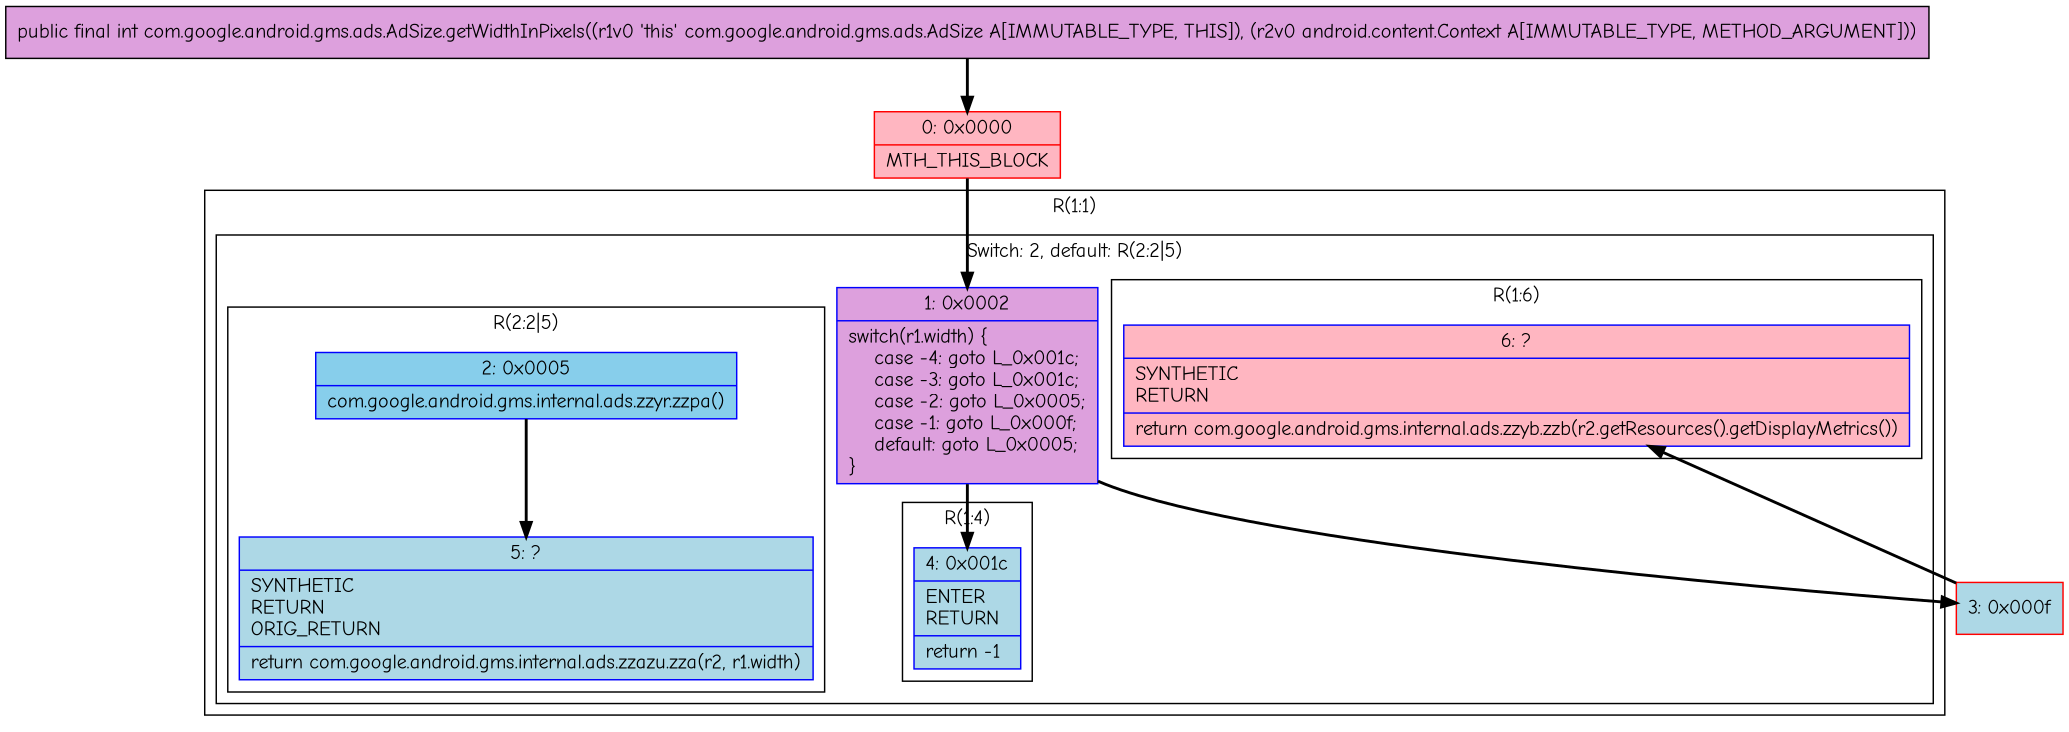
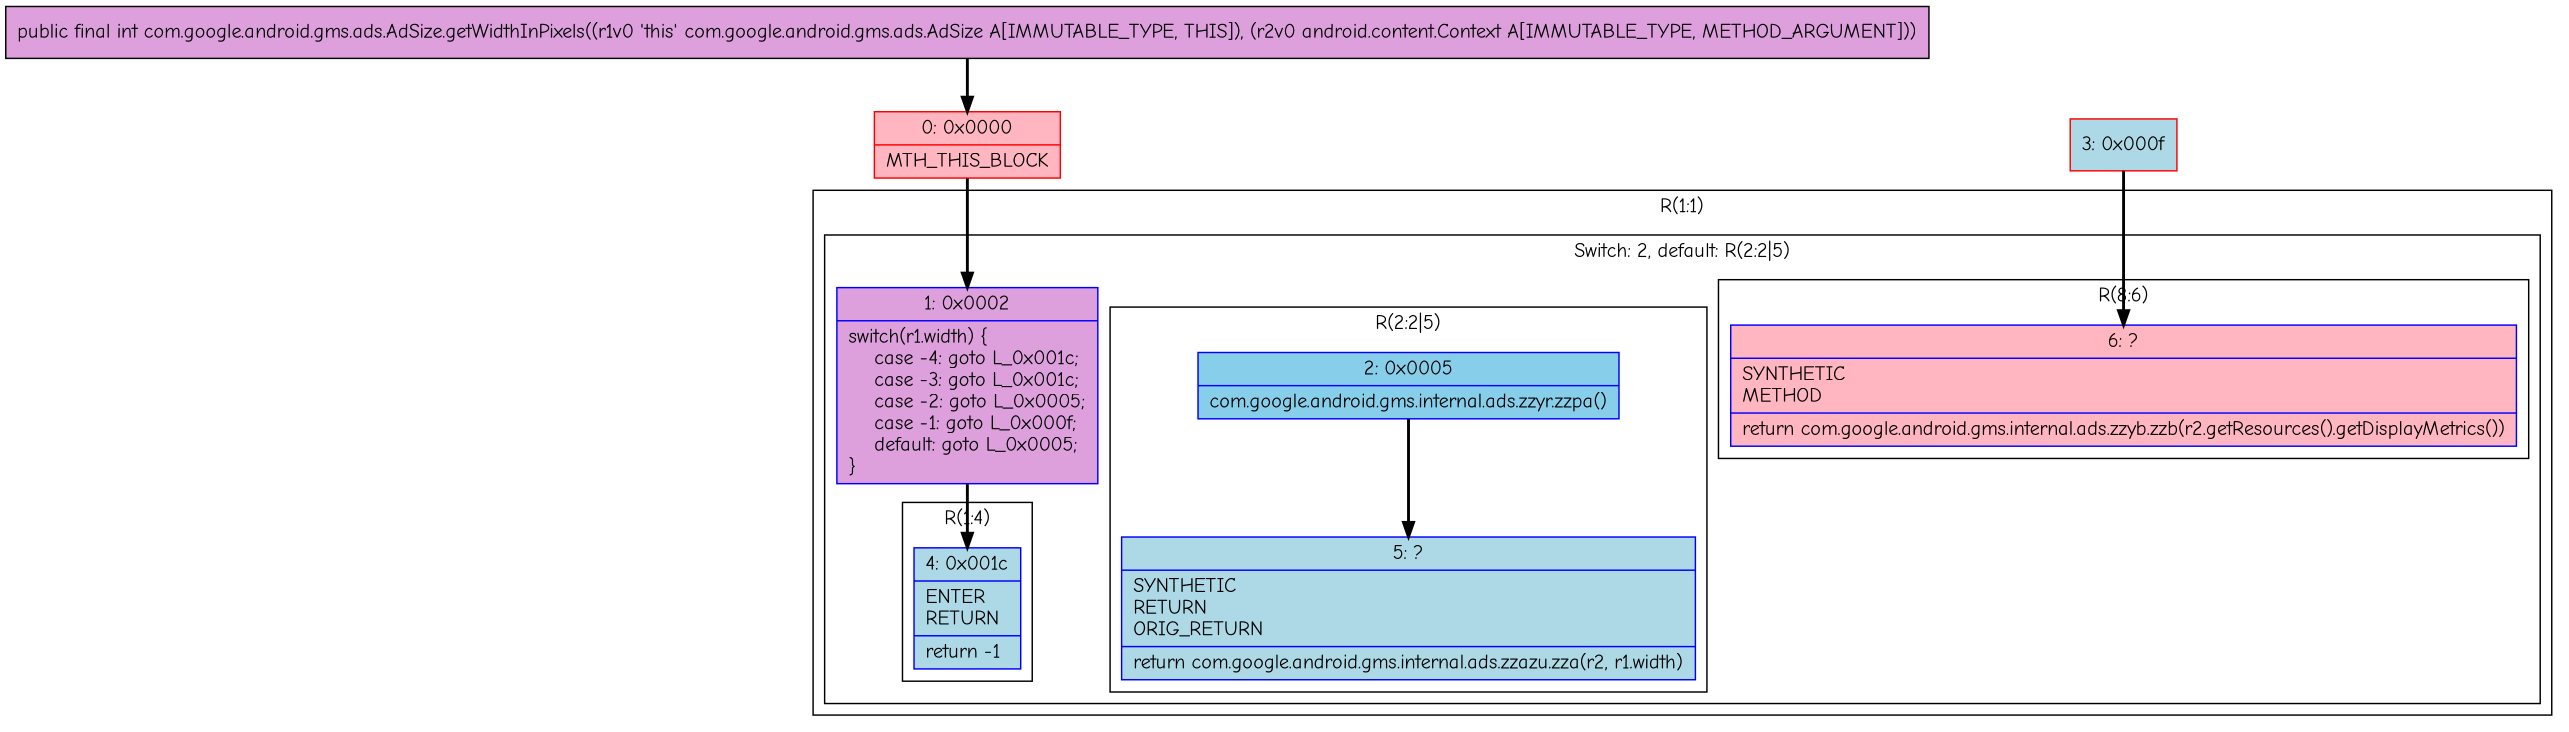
cluster "R(1:6)": label "R(1:6)" -> "R(8:6)"
node "6: ?": text "RETURN" -> "METHOD"
edge "1: 0x0002" -> "3: 0x000f": removed
